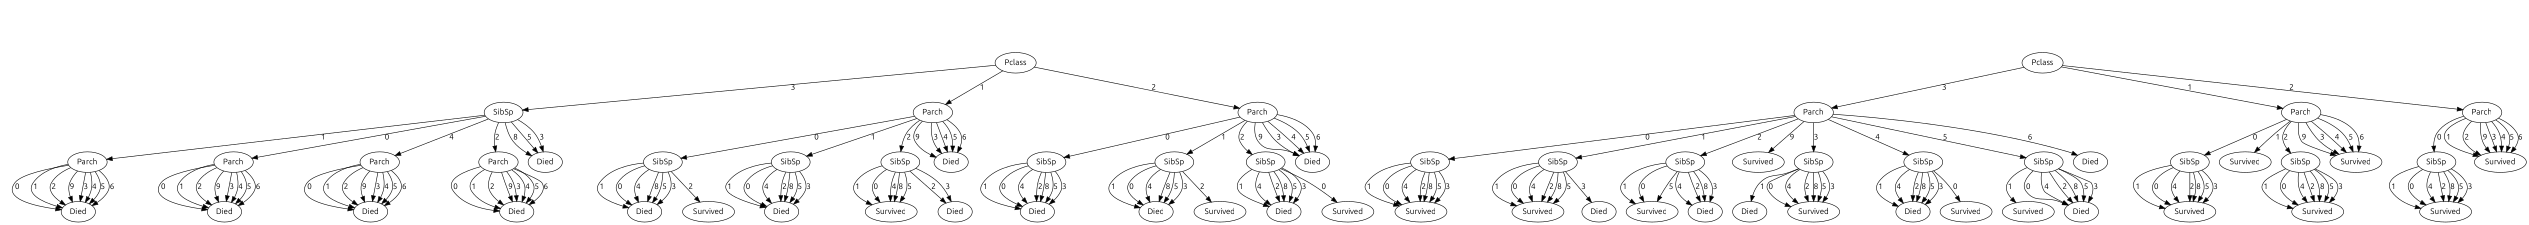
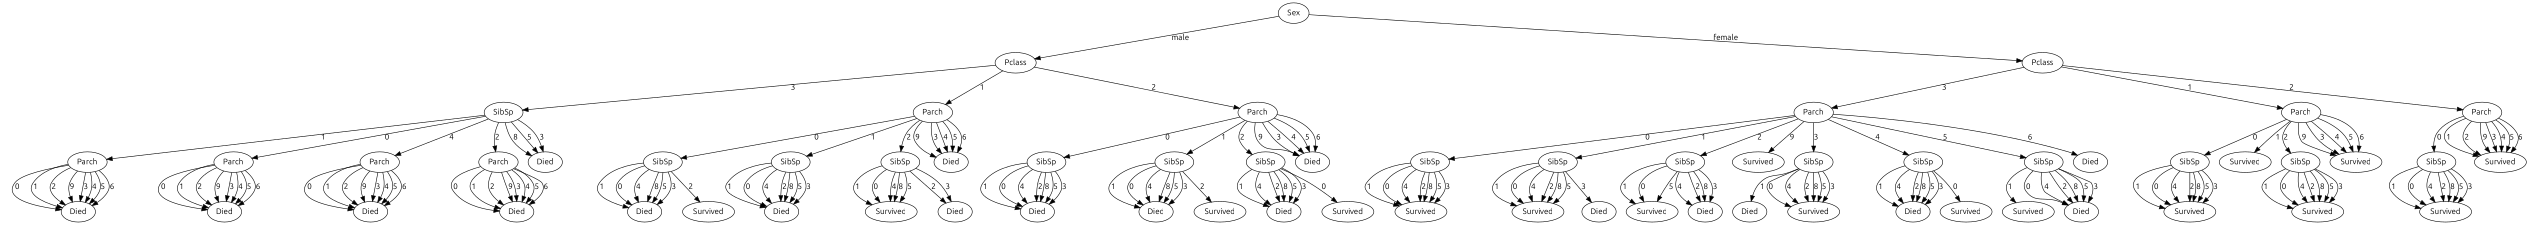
node "Sex": added
